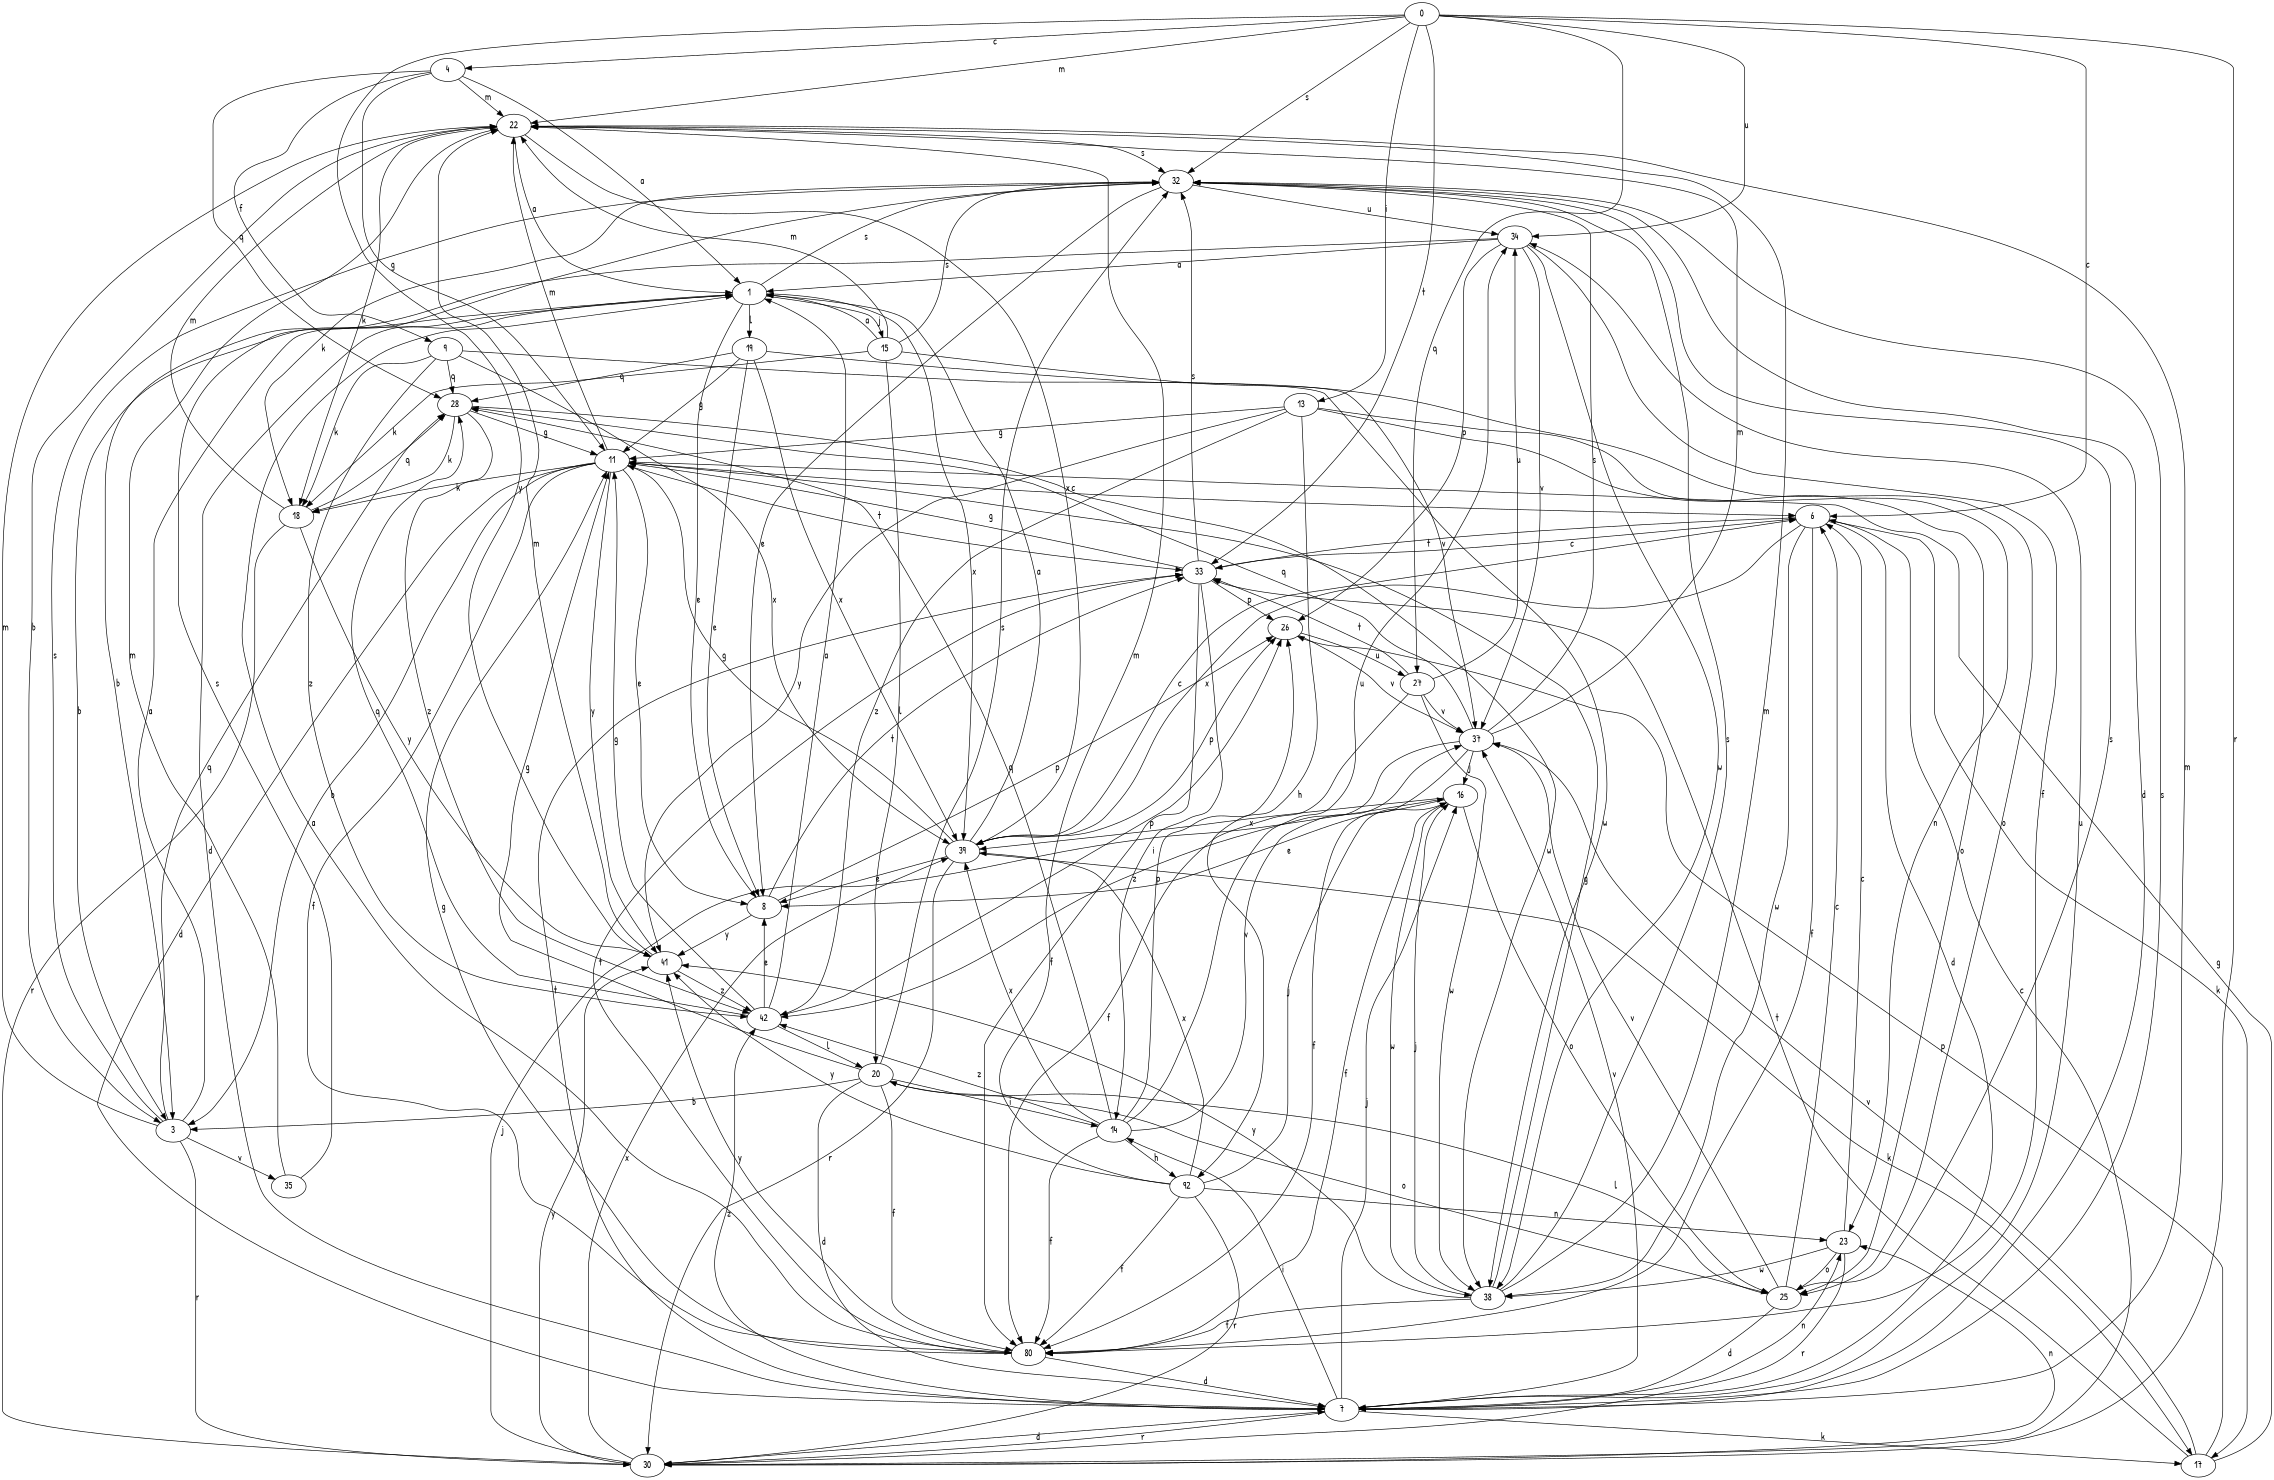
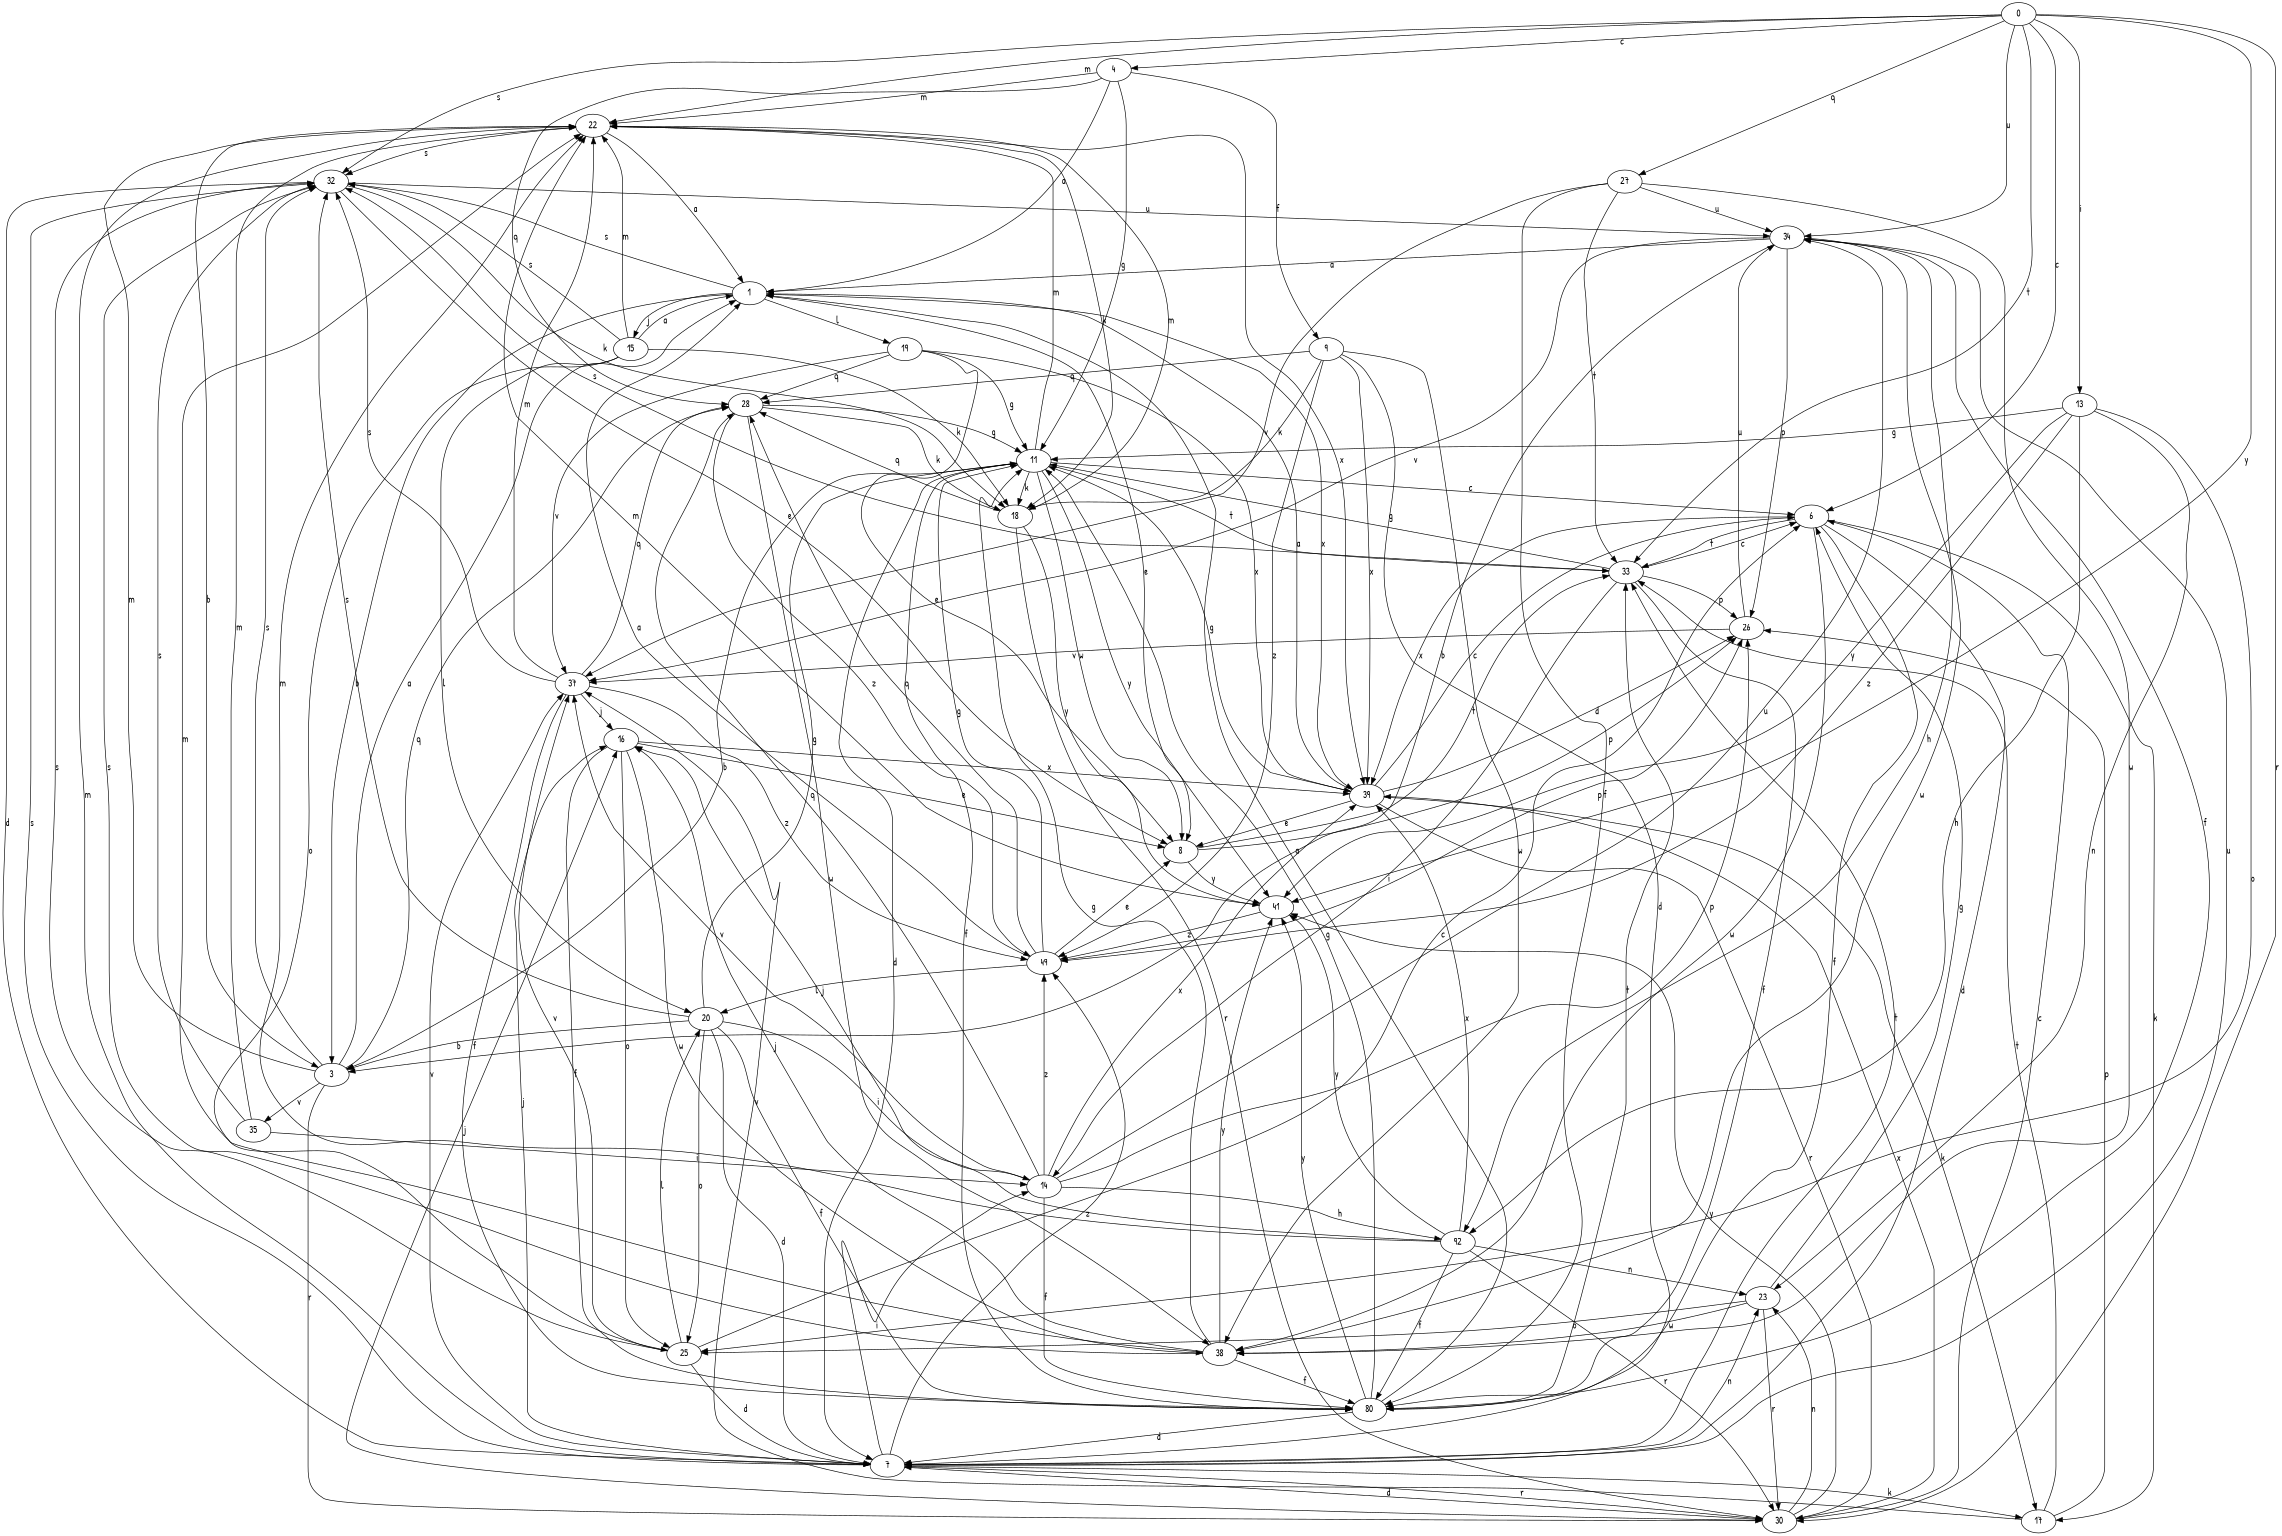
edge "17" -> "11": removed, label "g"
edge "26" -> "27": now "26" -> "34"
edge "11" -> "8": label "e" -> "w"
edge "39" -> "26": label "p" -> "d"
edge "34" -> "92": added, label "h"
edge "23" -> "6": label "c" -> "g"
node "42": label "42" -> "49"
edge "1" -> "7": now "9" -> "7"
edge "35" -> "14": added, label "i"
